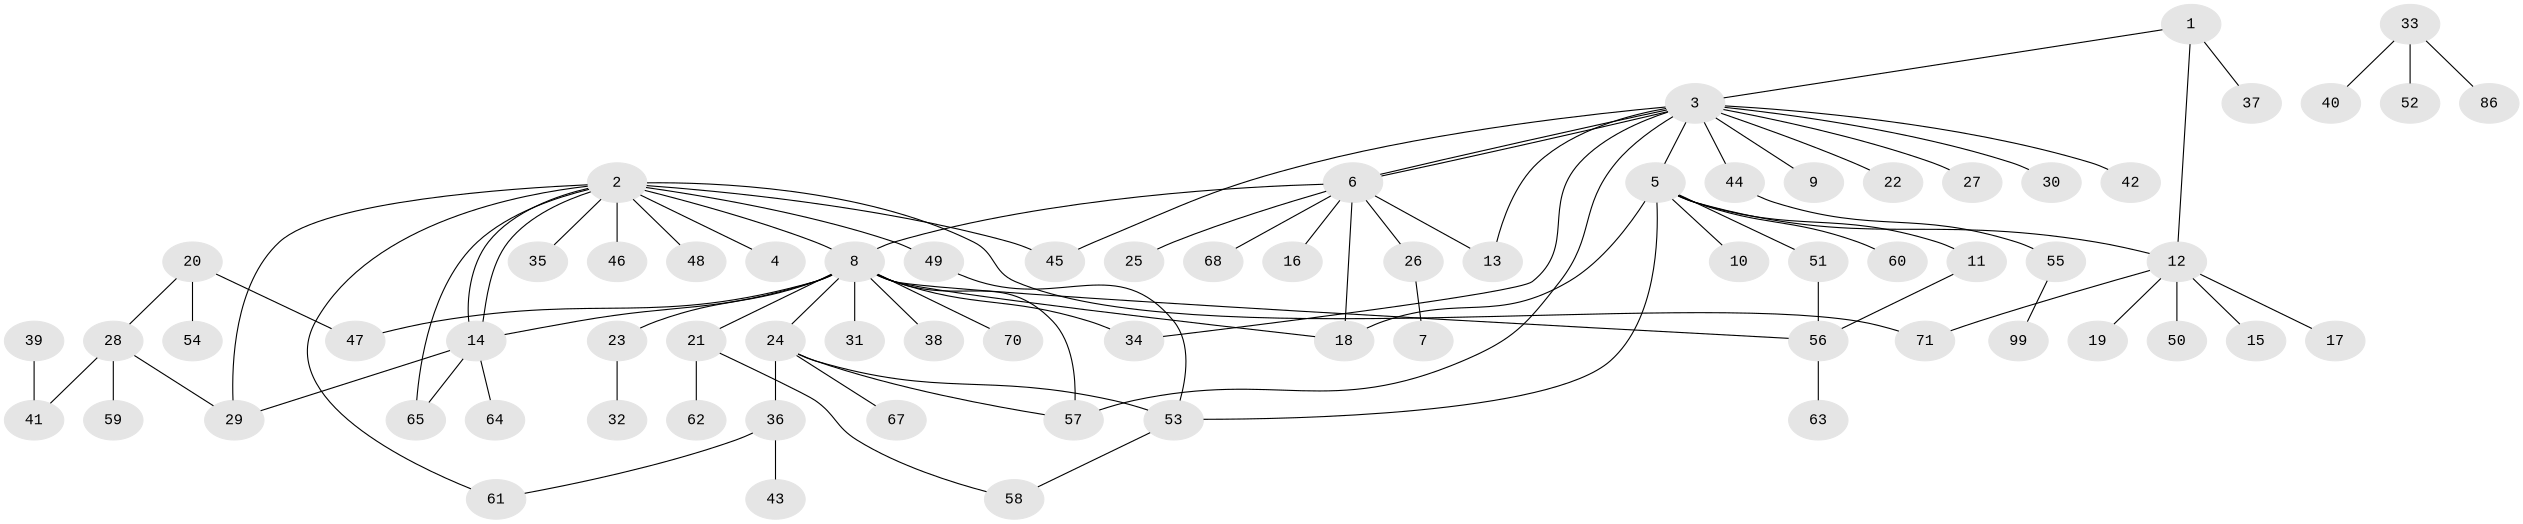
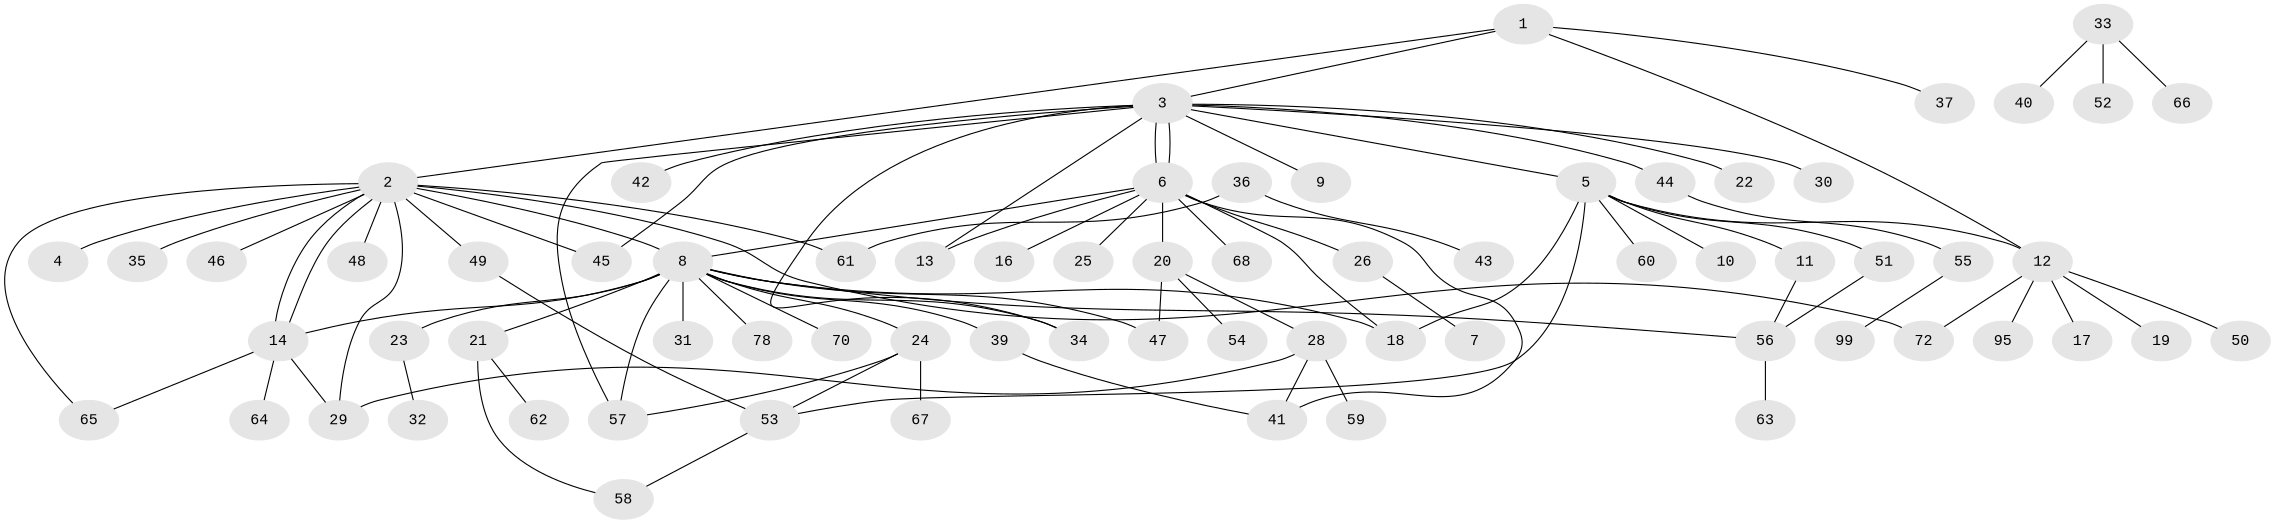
edge "1" -- "2": added
node "86": label "86" -> "66"
node "27": removed
edge "6" -- "20": added
edge "6" -- "41": added
edge "8" -- "39": added
node "38": label "38" -> "78"
node "71": label "71" -> "72"
node "15": label "15" -> "95"
edge "24" -- "36": removed
